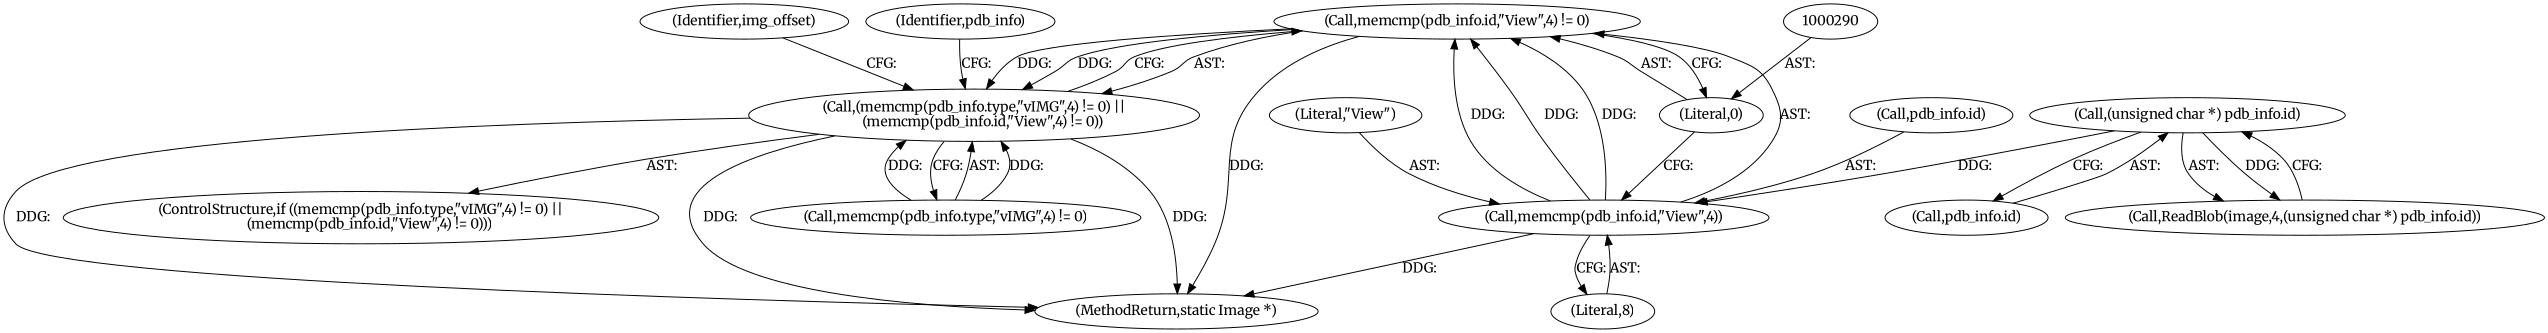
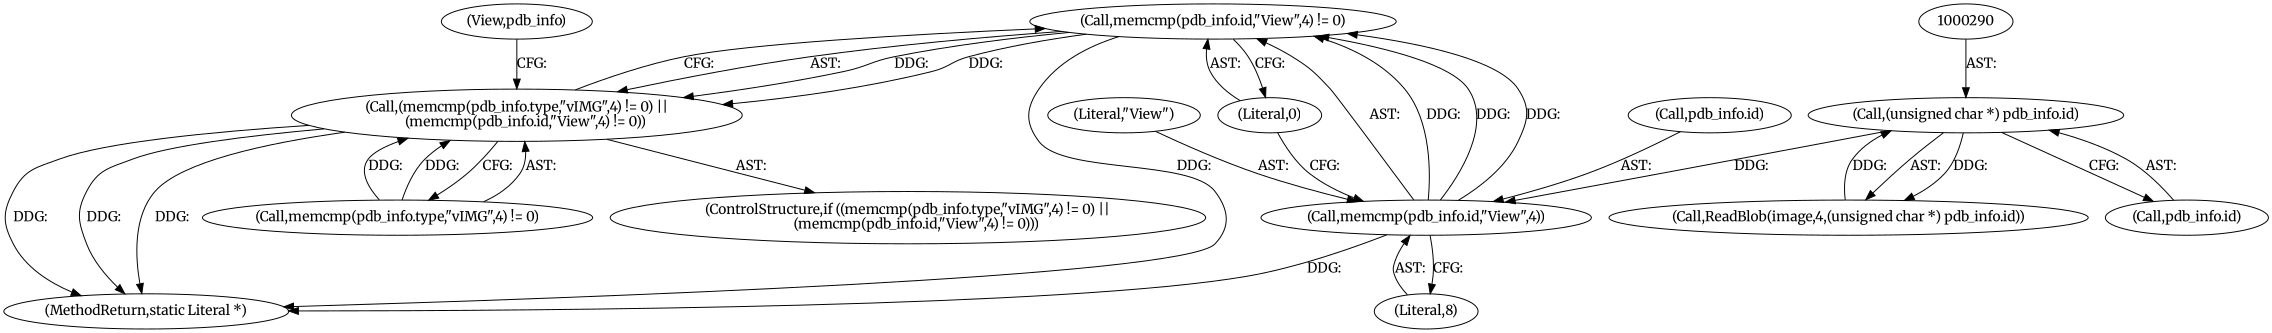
node "(Identifier,img_offset)": removed
node "(Identifier,pdb_info)": label "(Identifier,pdb_info)" -> "(View,pdb_info)"
edge "1000290" -> "(Literal,0)": now "1000290" -> "(Call,(unsigned char *) pdb_info.id)"
edge "(Call,ReadBlob(image,4,(unsigned char *) pdb_info.id))" -> "(Call,(unsigned char *) pdb_info.id)": label "CFG: " -> "DDG: "
node "(MethodReturn,static Image *)": label "(MethodReturn,static Image *)" -> "(MethodReturn,static Literal *)"
